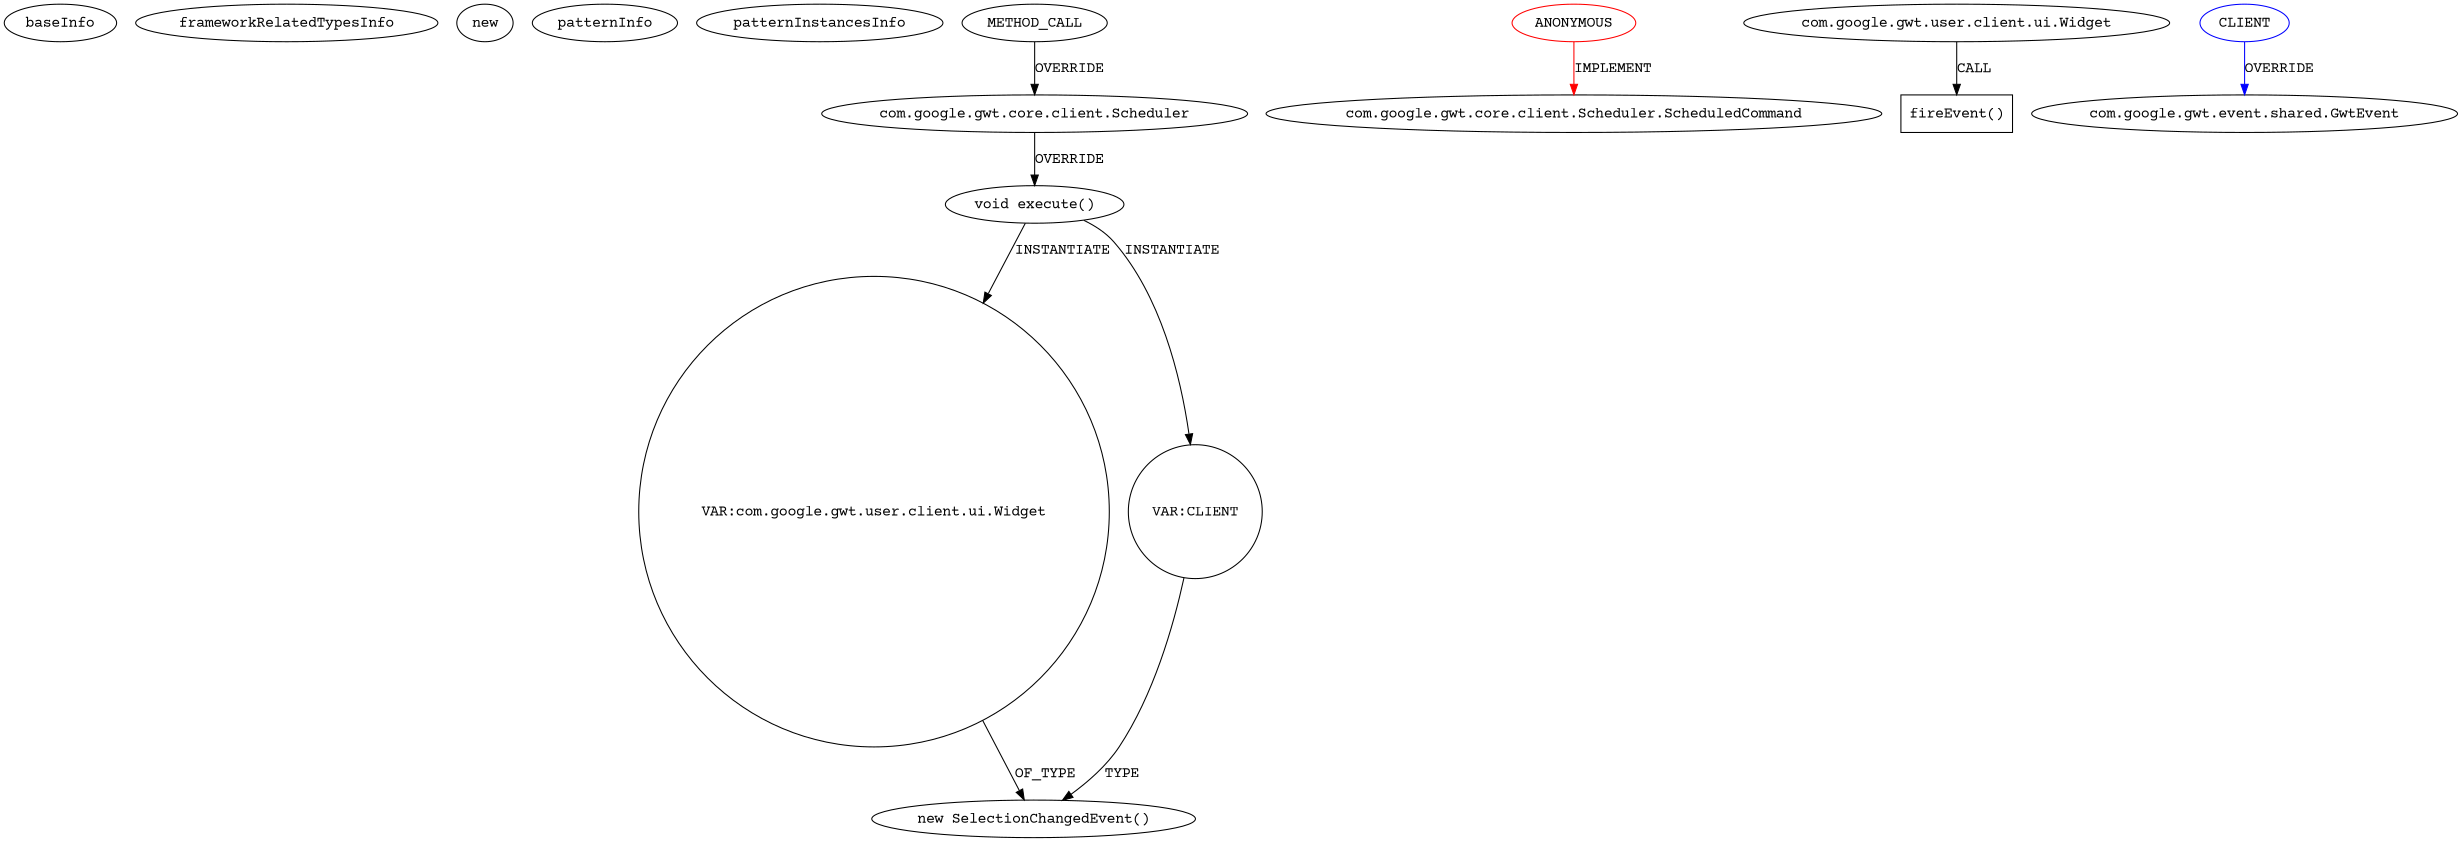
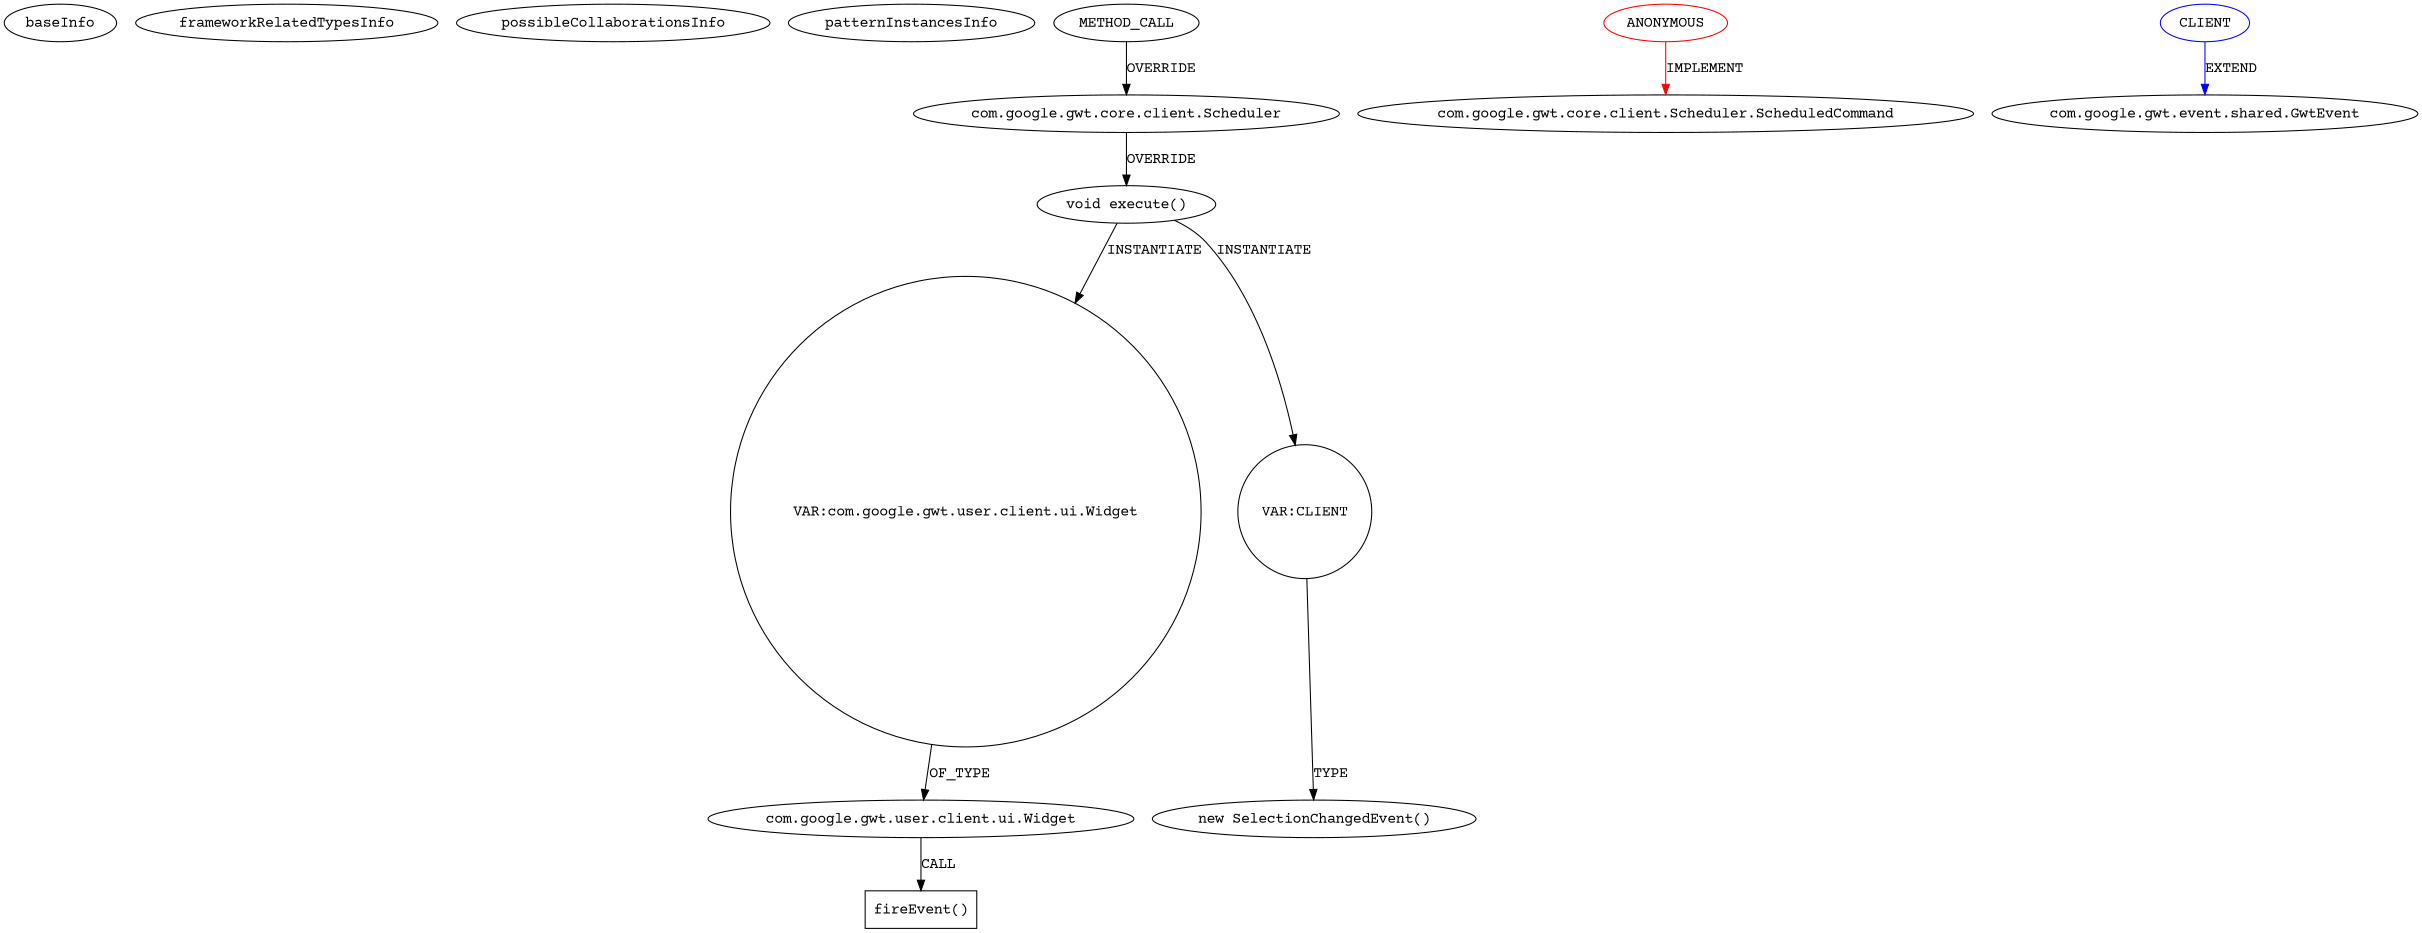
node "new": label "new" -> "possibleCollaborationsInfo"
node "patternInfo": removed
edge "CLIENT" -> "com.google.gwt.event.shared.GwtEvent": label "OVERRIDE" -> "EXTEND"
edge "VAR:com.google.gwt.user.client.ui.Widget" -> "new SelectionChangedEvent()": now "VAR:com.google.gwt.user.client.ui.Widget" -> "com.google.gwt.user.client.ui.Widget"
